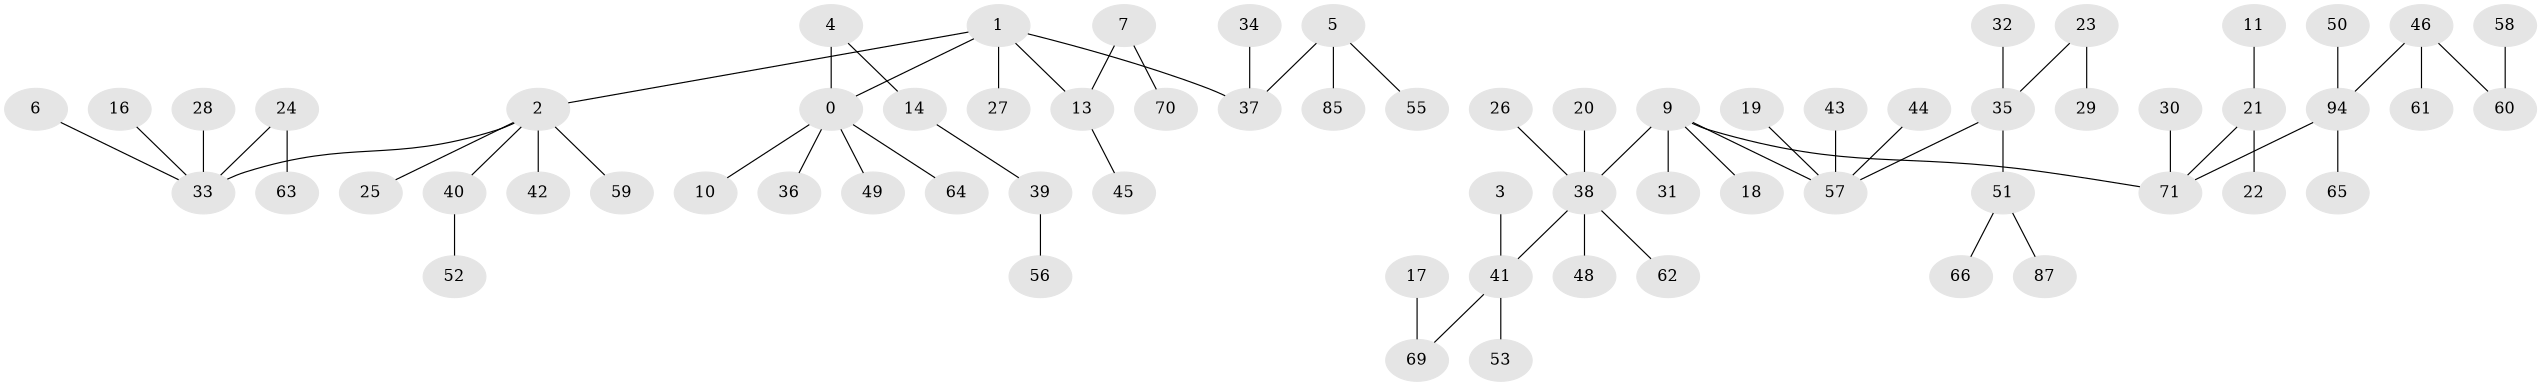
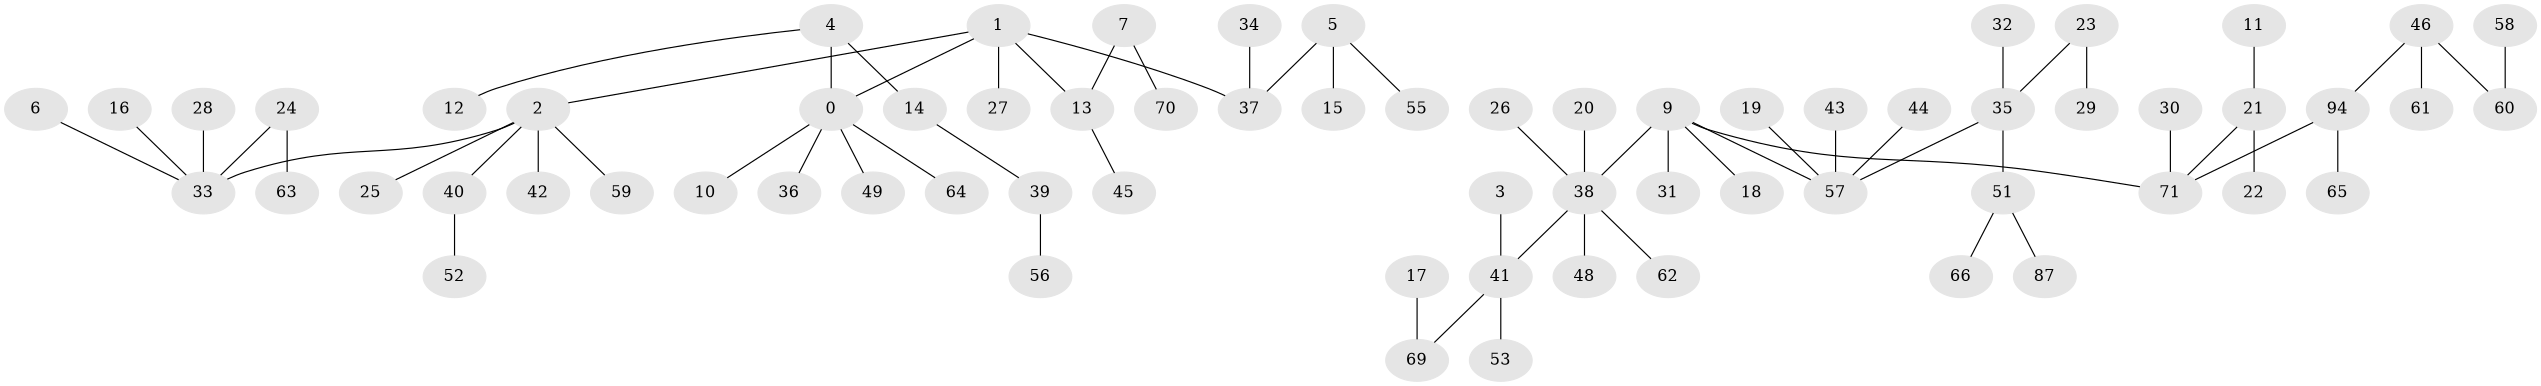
node "50": removed
node "12": added
node "85": label "85" -> "15"
